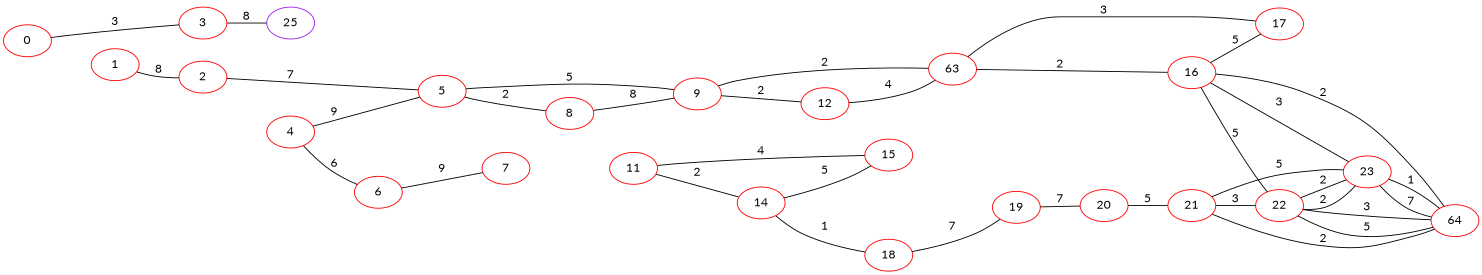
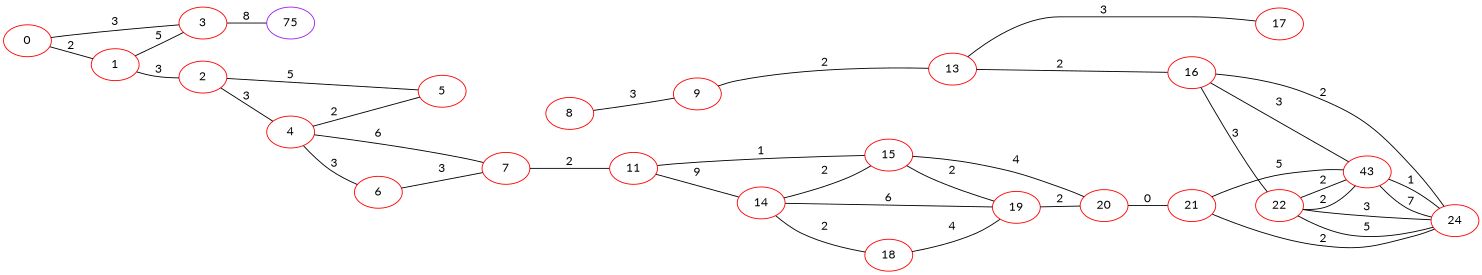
node "25": label "25" -> "75"
edge "3" -- "1": added, label "5"
edge "17" -- "16": removed, label "5"
edge "0" -- "1": added, label "2"
node "63": label "63" -> "13"
edge "1" -- "2": label "8" -> "3"
edge "2" -- "5": label "7" -> "5"
edge "5" -- "9": removed, label "5"
edge "9" -- "8": label "8" -> "3"
node "12": removed
edge "2" -- "4": added, label "3"
edge "5" -- "8": removed, label "2"
edge "5" -- "4": label "9" -> "2"
edge "16" -- "22": label "5" -> "3"
edge "4" -- "7": added, label "6"
edge "15" -- "11": label "4" -> "1"
edge "4" -- "6": label "6" -> "3"
edge "7" -- "11": added, label "2"
edge "7" -- "6": label "9" -> "3"
edge "15" -- "20": added, label "4"
edge "15" -- "14": label "5" -> "2"
edge "11" -- "14": label "2" -> "9"
node "23": label "23" -> "43"
edge "15" -- "19": added, label "2"
edge "20" -- "19": label "7" -> "2"
edge "20" -- "21": label "5" -> "0"
edge "14" -- "19": added, label "6"
edge "21" -- "22": removed, label "3"
node "64": label "64" -> "24"
edge "14" -- "18": label "1" -> "2"
edge "19" -- "18": label "7" -> "4"
